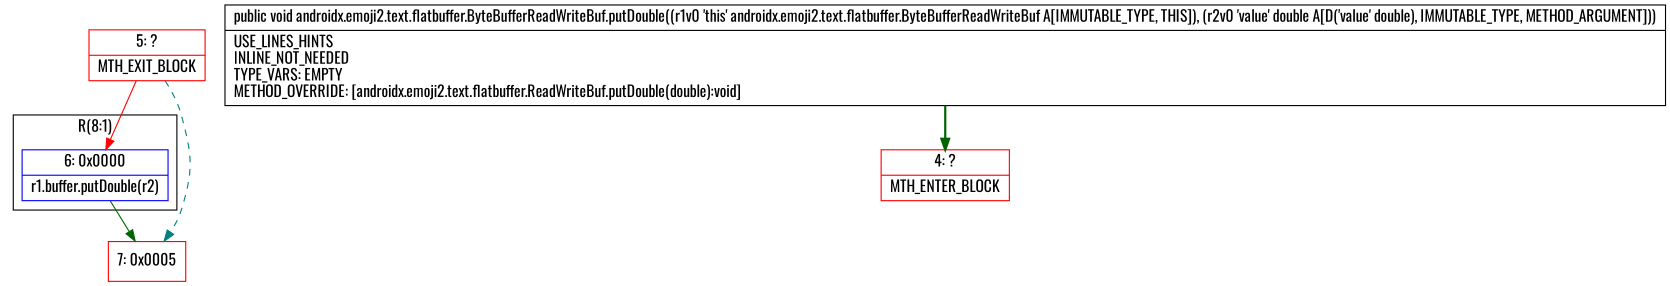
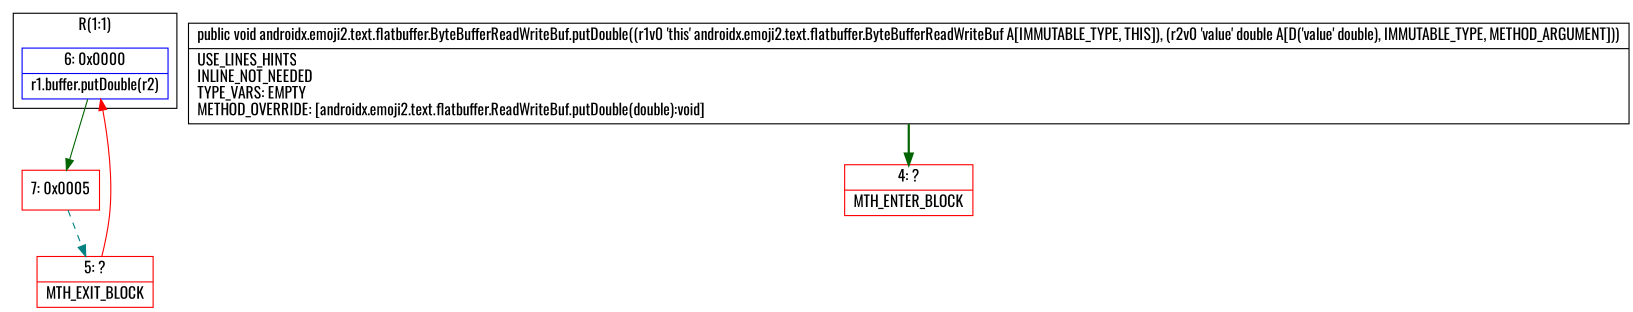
cluster "R(8:1)": label "R(8:1)" -> "R(1:1)"
edge "5: ?" -> "7: 0x0005": reversed
